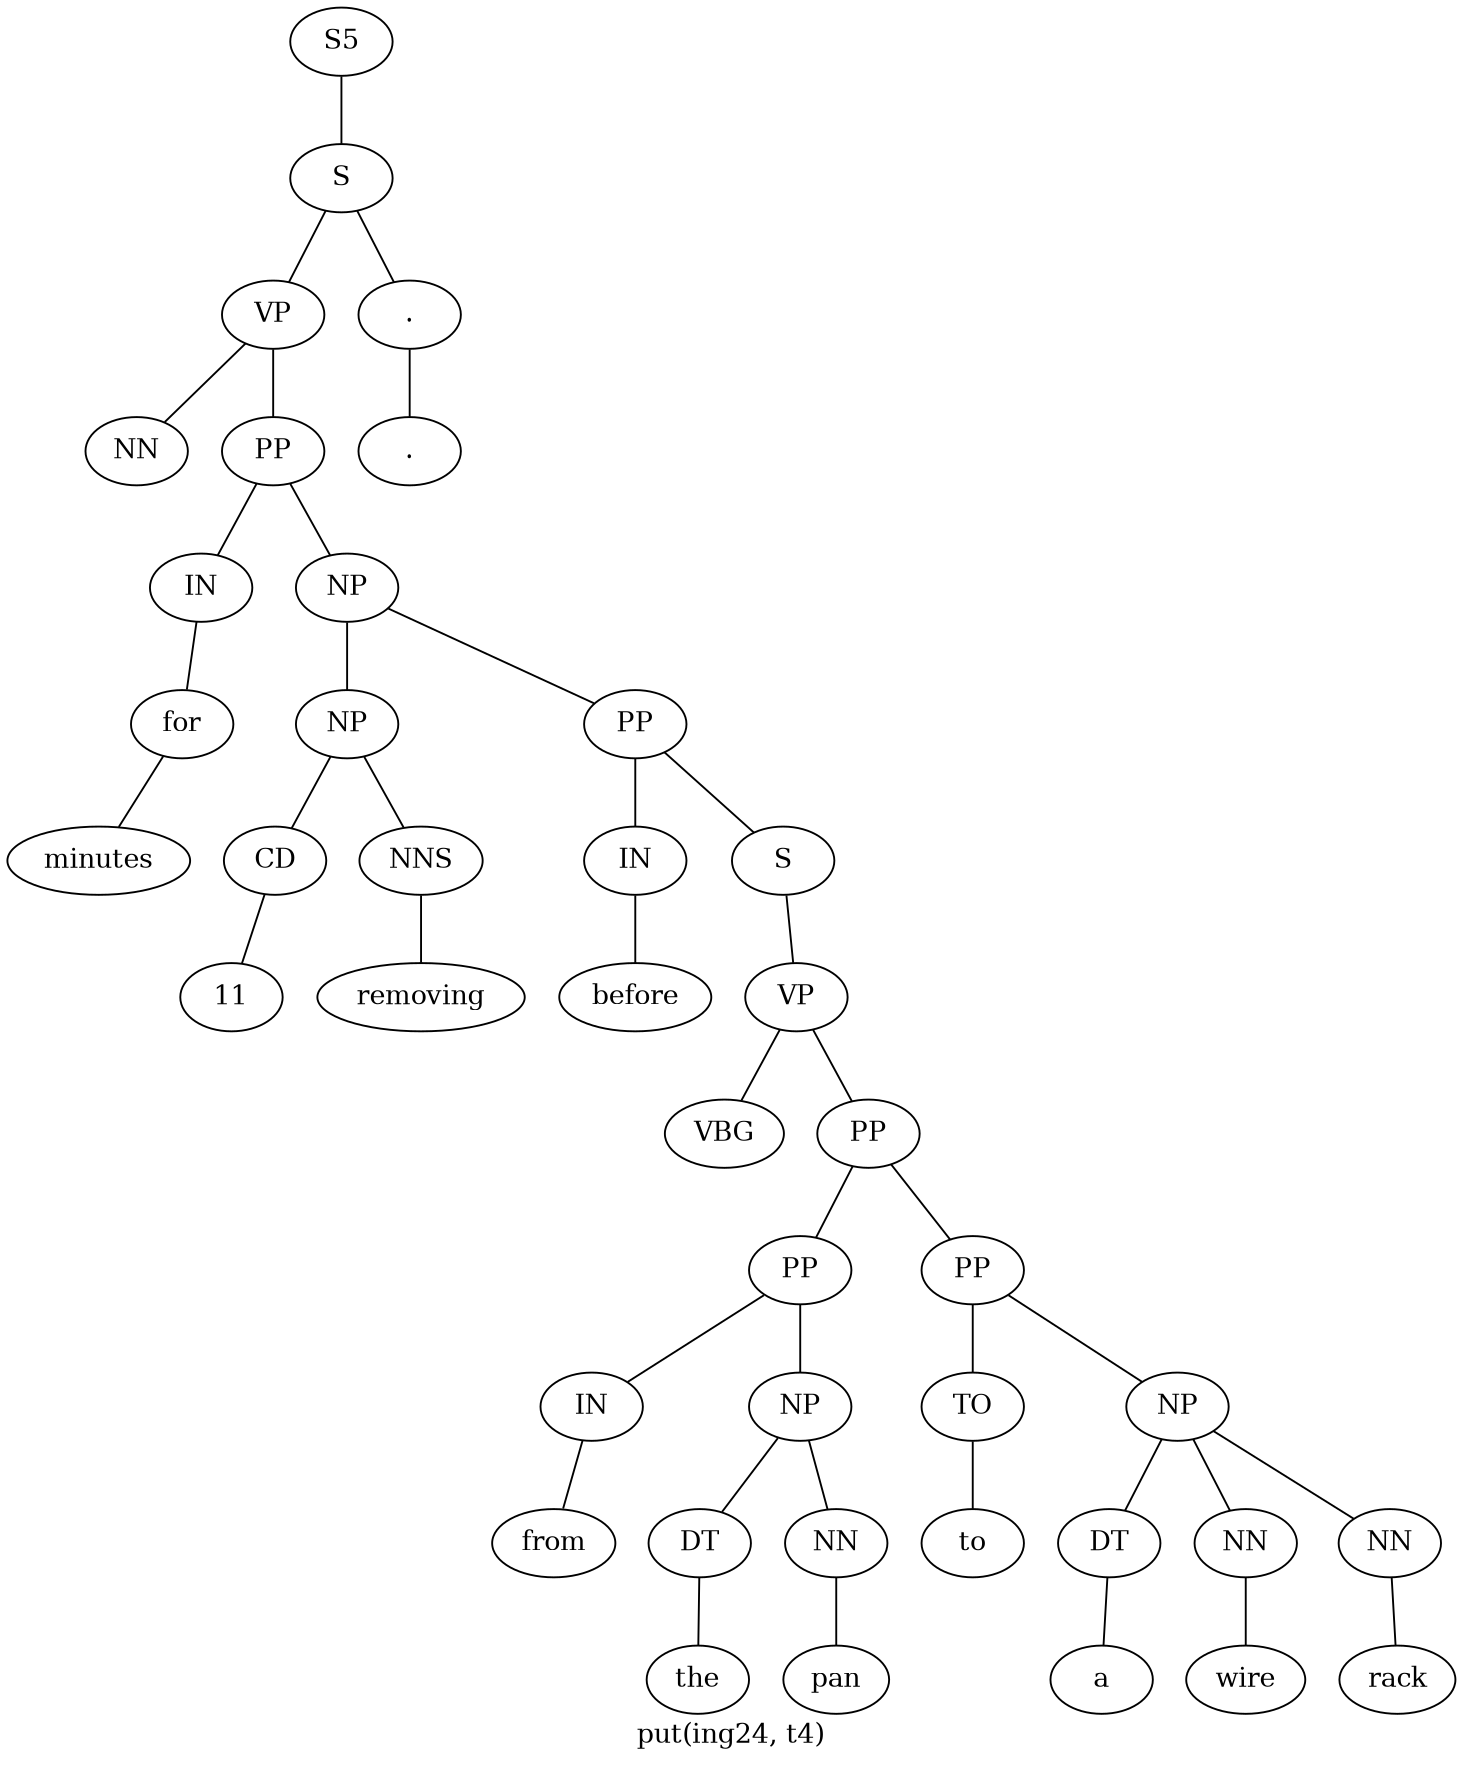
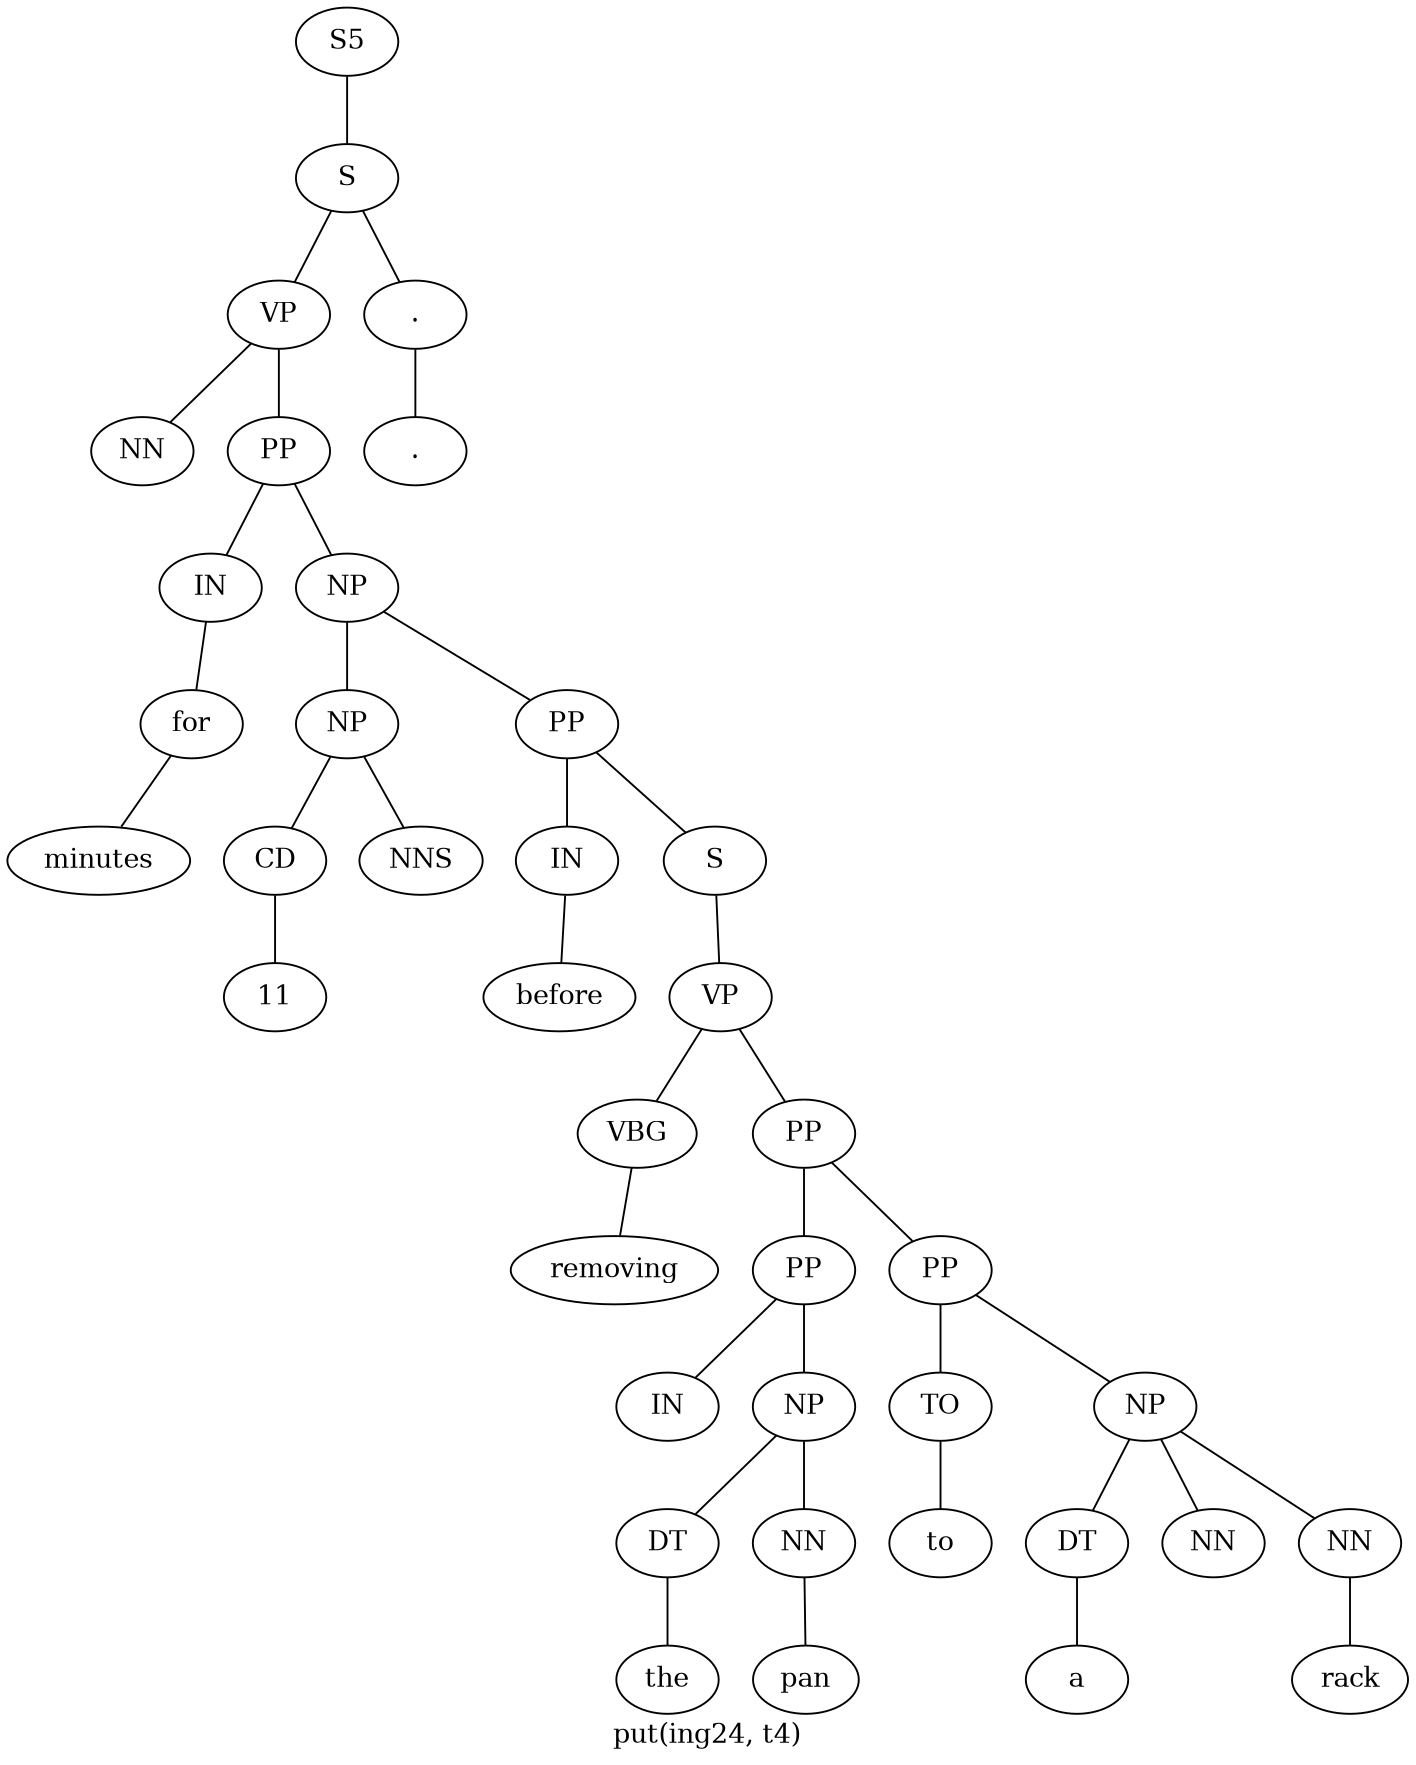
edge "NNS" -- "removing": now "VBG" -- "removing"
node "from": removed
node "wire": removed
